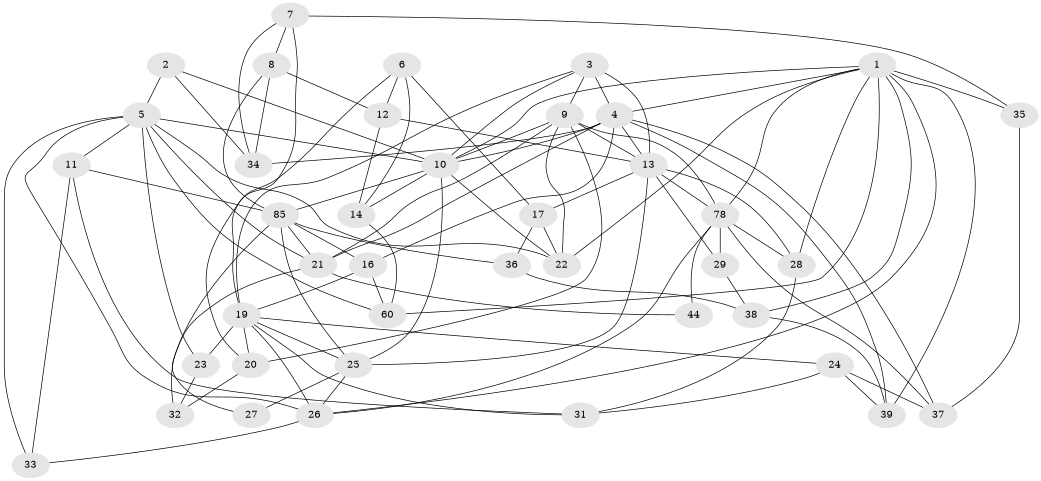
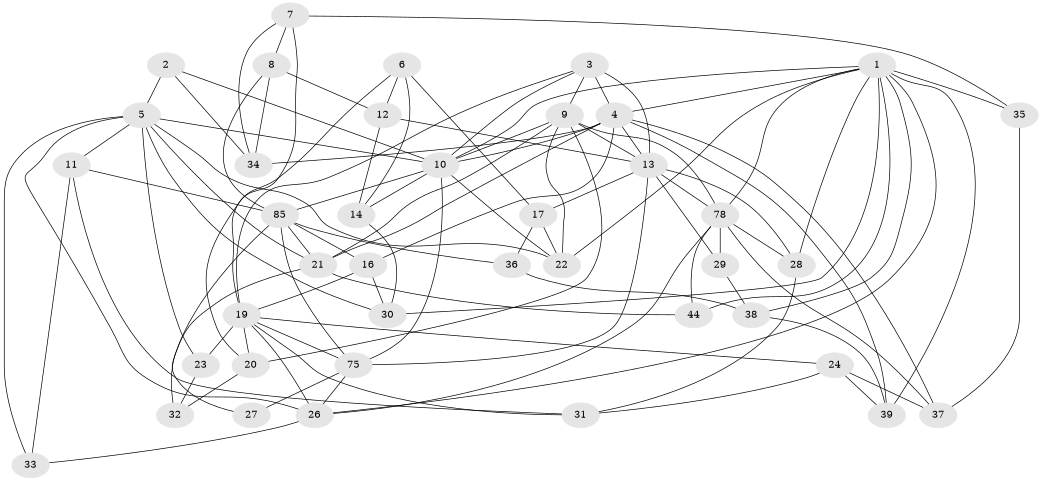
edge "1" -- "44": added
node "60": label "60" -> "30"
node "25": label "25" -> "75"
